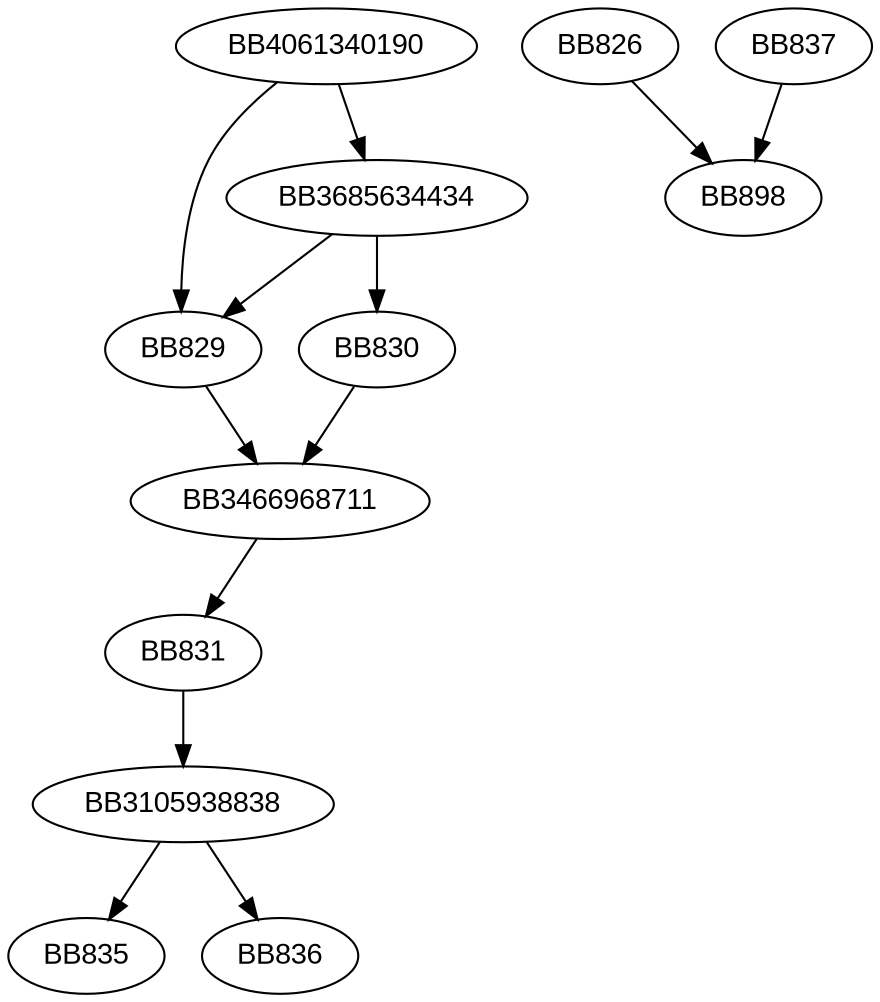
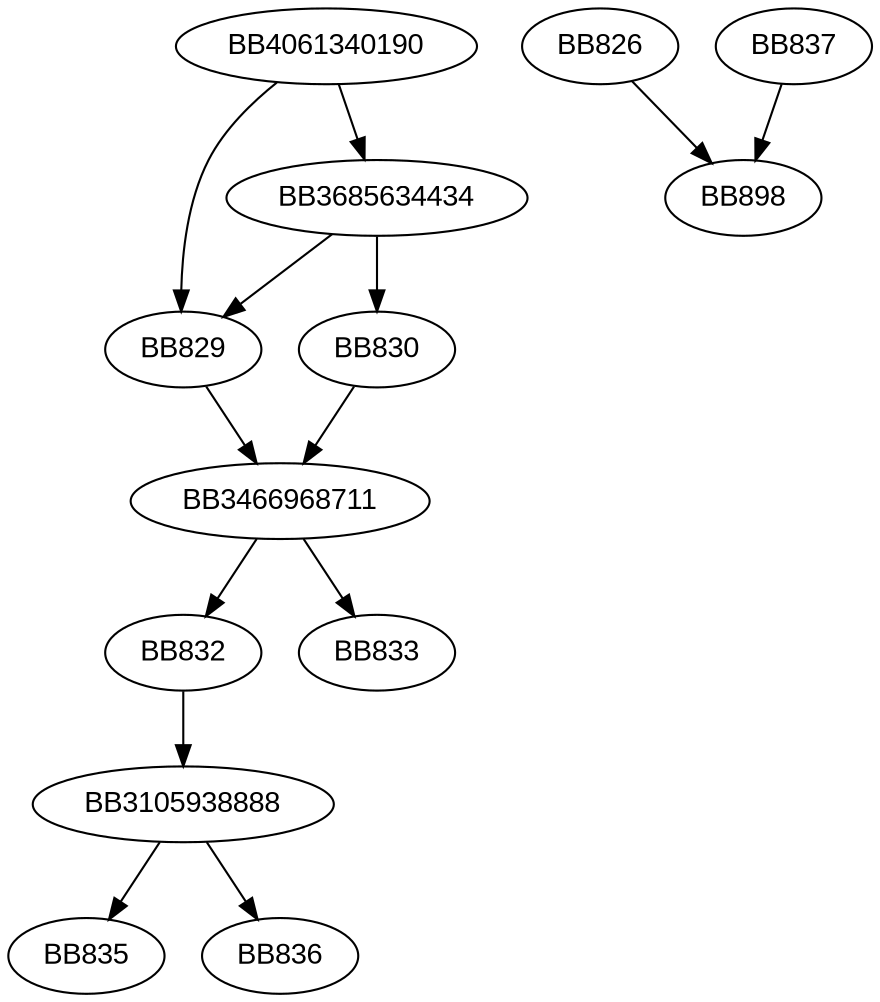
node "BB831": label "BB831" -> "BB832"
node "BB833": added
node "BB3105938838": label "BB3105938838" -> "BB3105938888"
